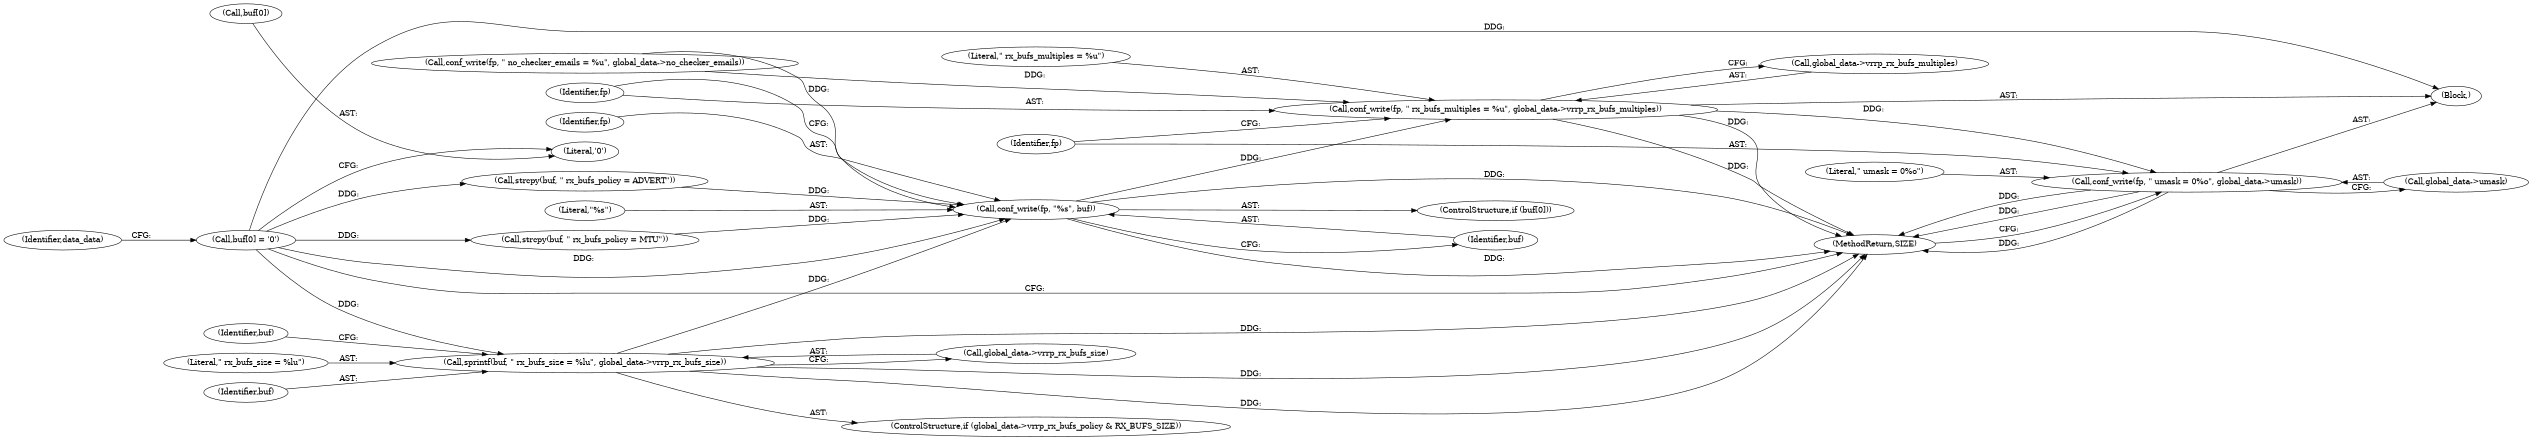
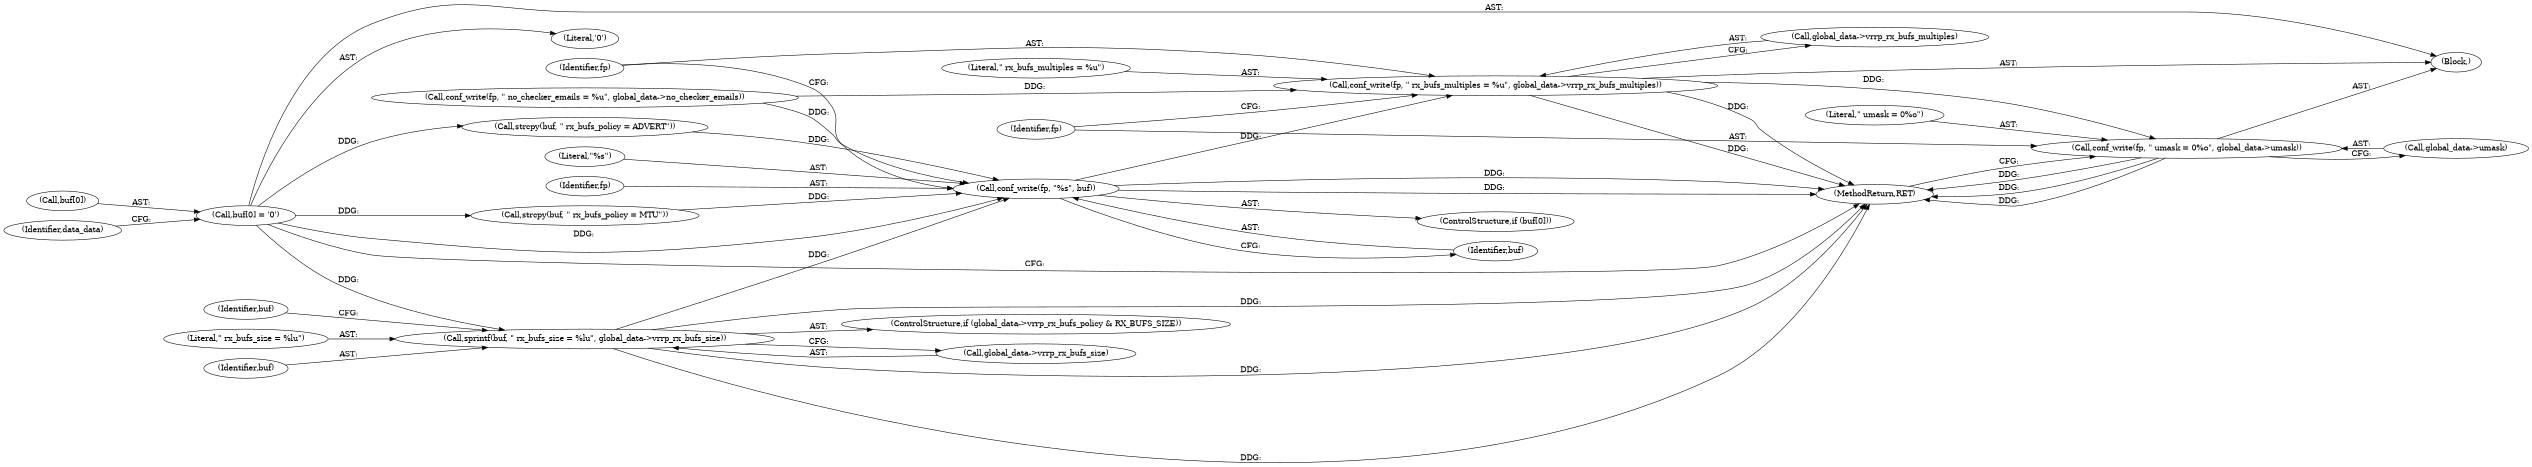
edge "(Call,buf[0] = '0')" -> "(Block,)": label "DDG: " -> "AST: "
edge "(Call,buf[0])" -> "(Literal,'0')": now "(Call,buf[0])" -> "(Call,buf[0] = '0')"
edge "(Call,buf[0] = '0')" -> "(Literal,'0')": label "CFG: " -> "AST: "
node "(MethodReturn,SIZE)": label "(MethodReturn,SIZE)" -> "(MethodReturn,RET)"
